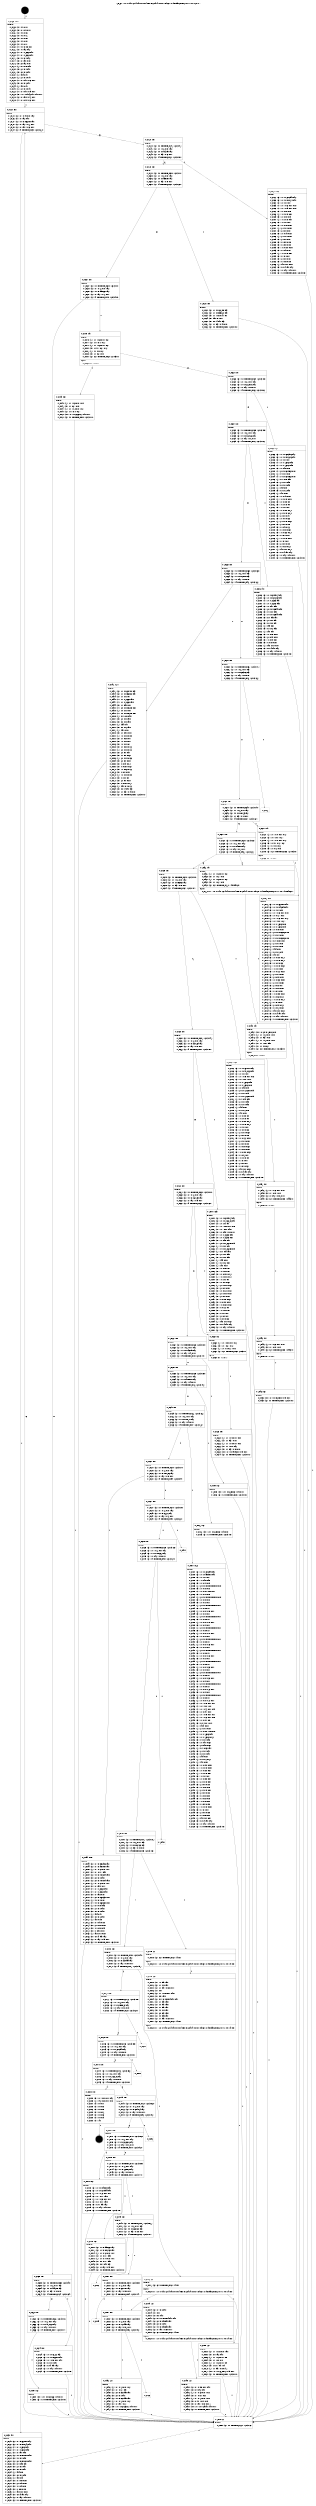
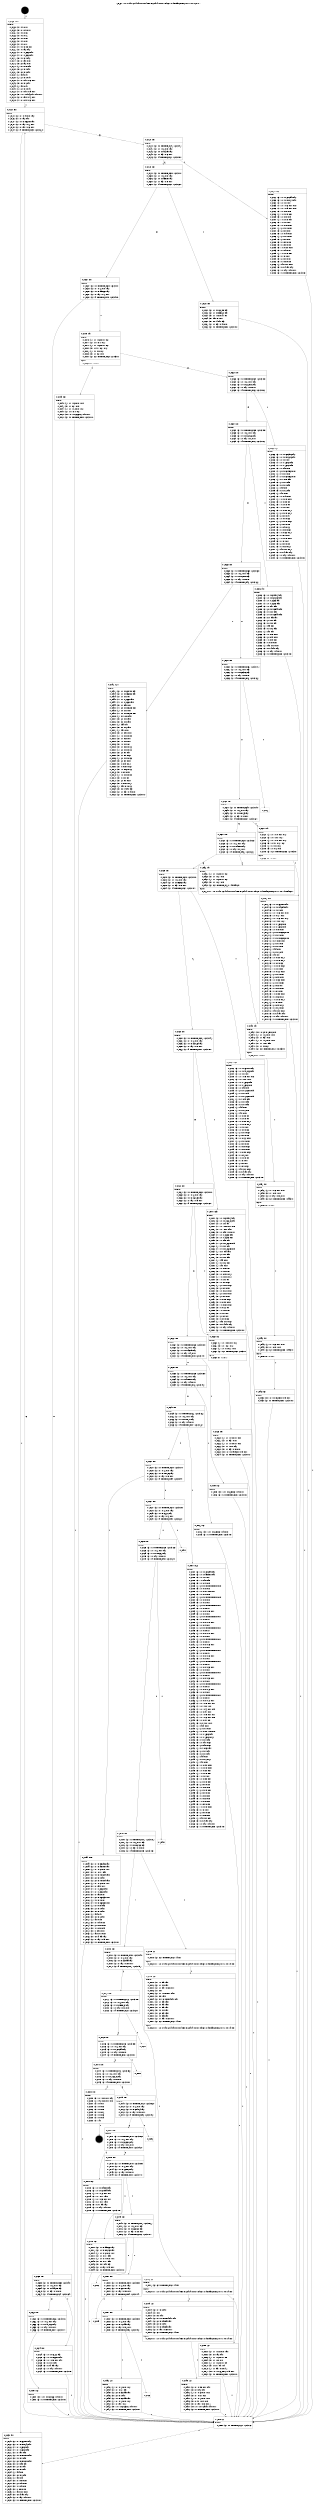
edge "0x401dd4 [5]" -> "0x401827 [28]": now "0x401dd4 [5]" -> "0x401dd9 [40]"
